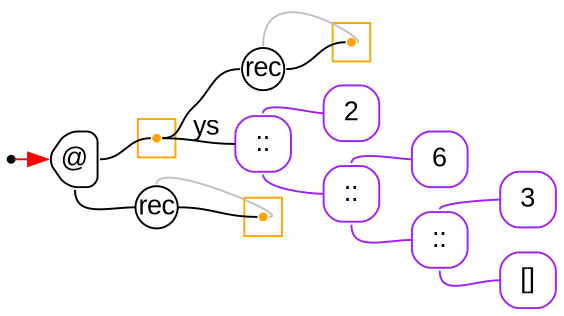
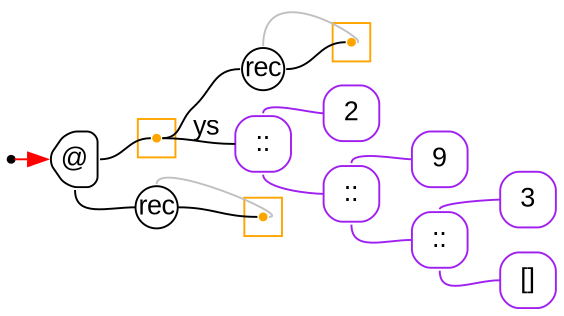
node "6": label "6" -> "9"
